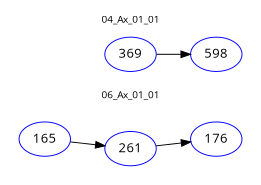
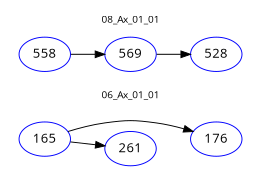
cluster "04_Ax_01_01": label "04_Ax_01_01" -> "08_Ax_01_01"
node "558": added
node "369": label "369" -> "569"
node "598": label "598" -> "528"
edge "261" -> "176": now "165" -> "176"
